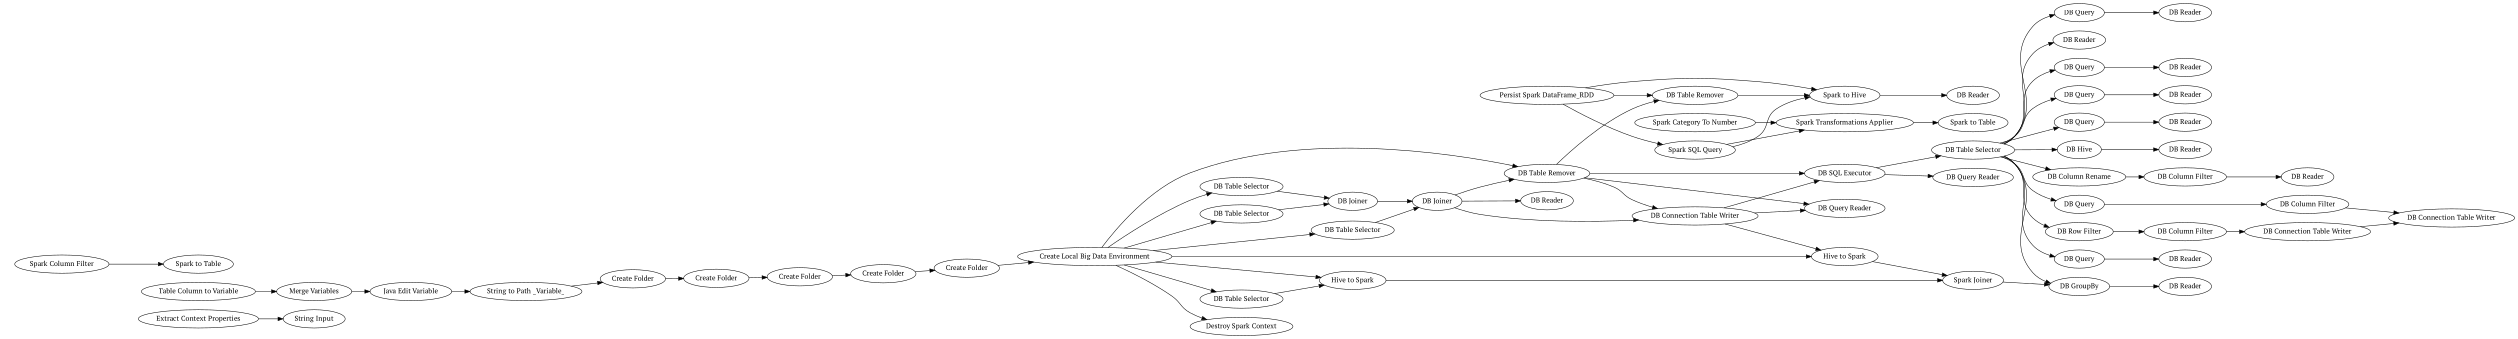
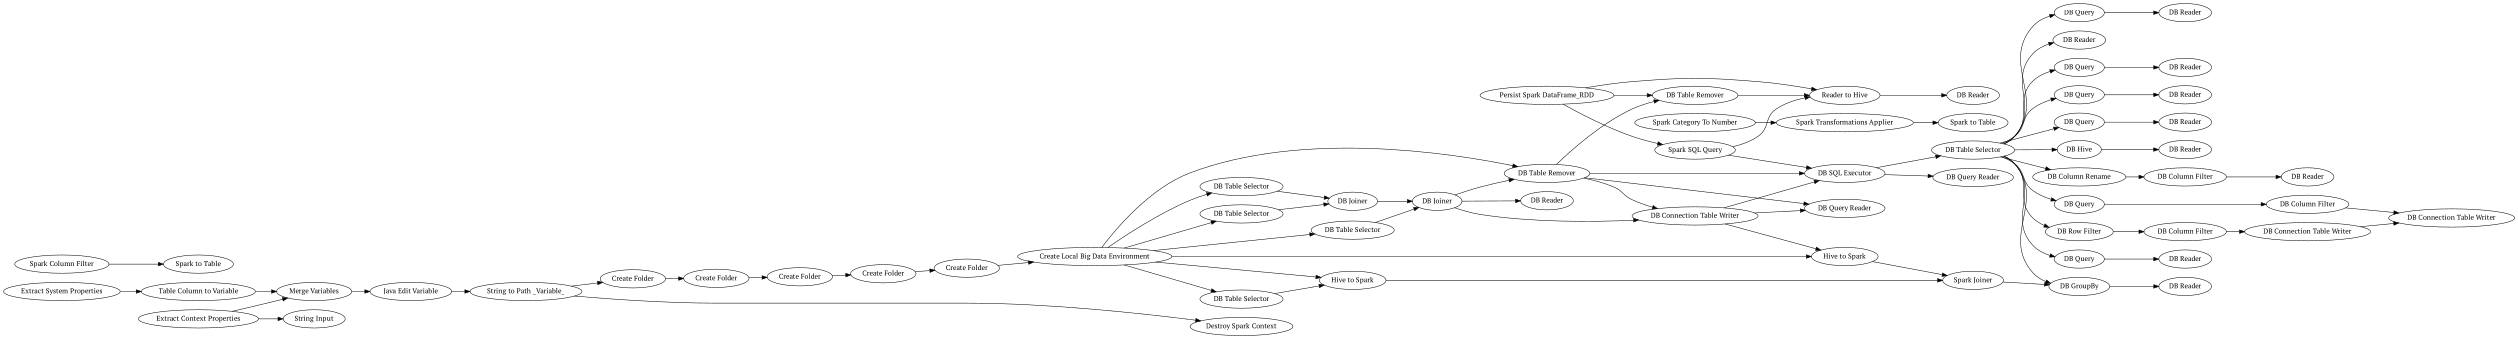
node "Spark to Hive": label "Spark to Hive" -> "Reader to Hive"
edge "Spark SQL Query" -> "Spark Transformations Applier": now "Spark SQL Query" -> "DB SQL Executor"
edge "Create Local Big Data Environment" -> "Destroy Spark Context": now "String to Path _Variable_" -> "Destroy Spark Context"
node "Extract System Properties": added
edge "Extract Context Properties" -> "Merge Variables": added
